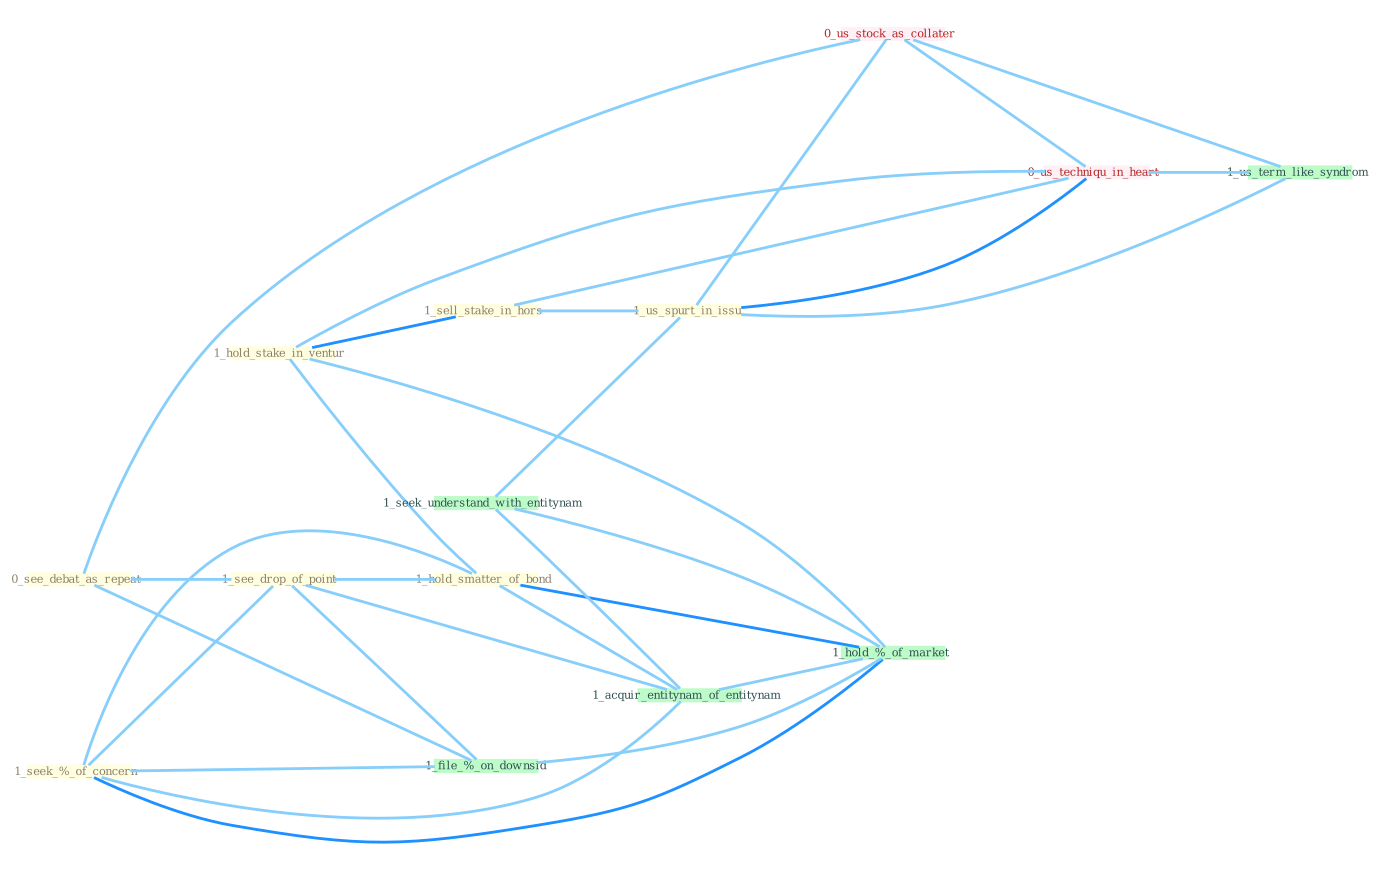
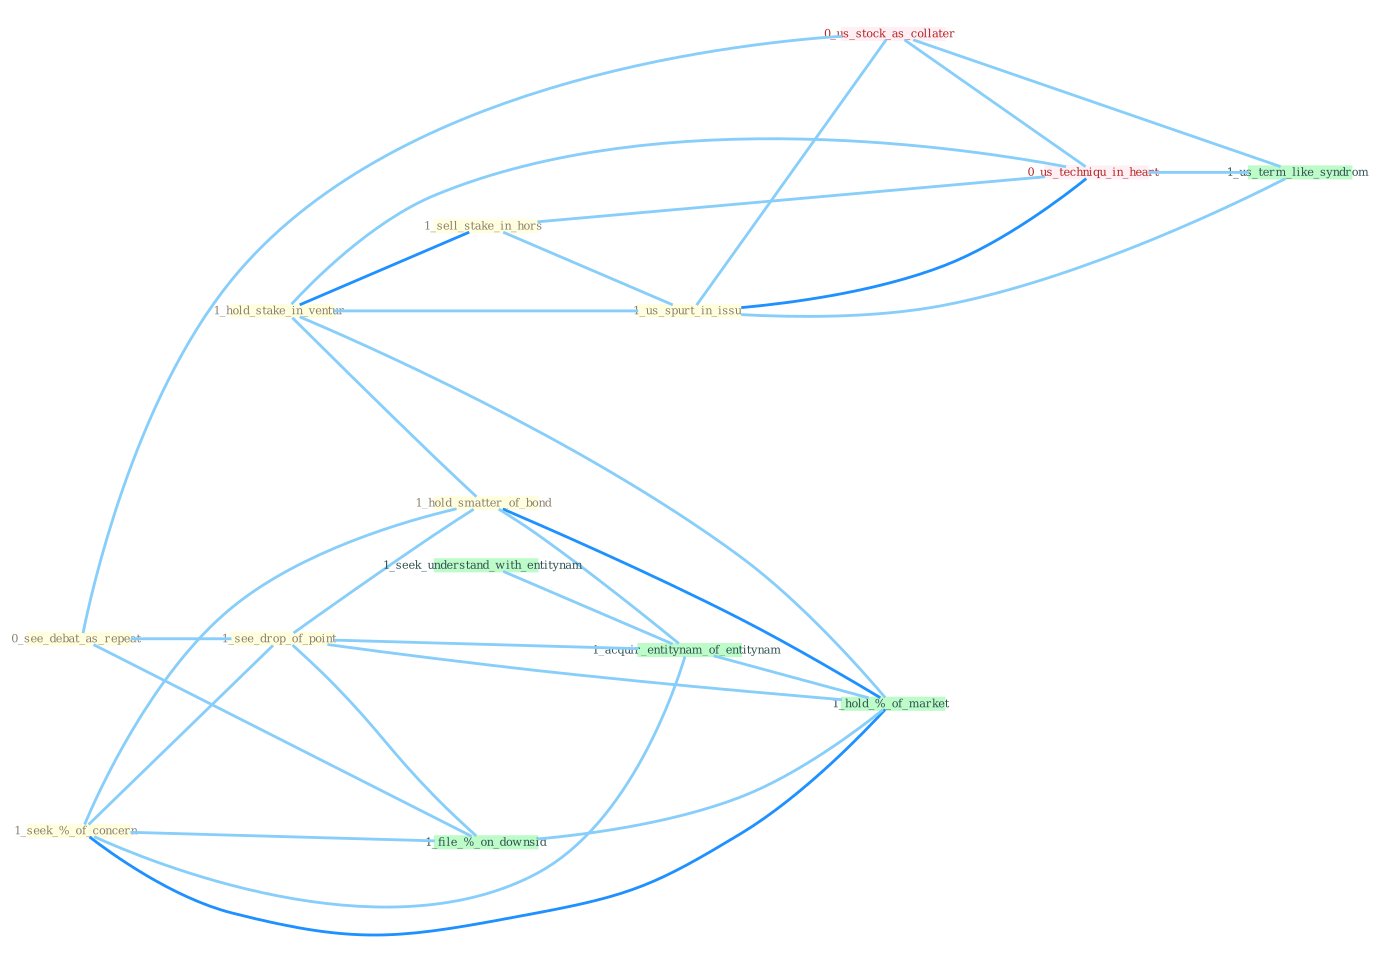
edge "1_us_spurt_in_issu" -- "1_seek_understand_with_entitynam": now "1_us_spurt_in_issu" -- "1_hold_stake_in_ventur"
edge "1_seek_understand_with_entitynam" -- "1_hold_%_of_market": now "1_see_drop_of_point" -- "1_hold_%_of_market"
